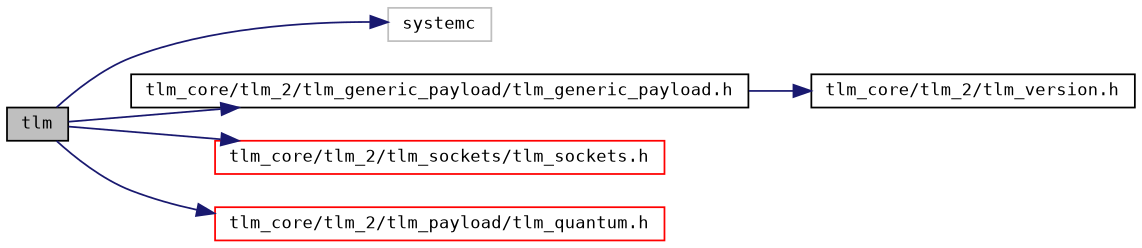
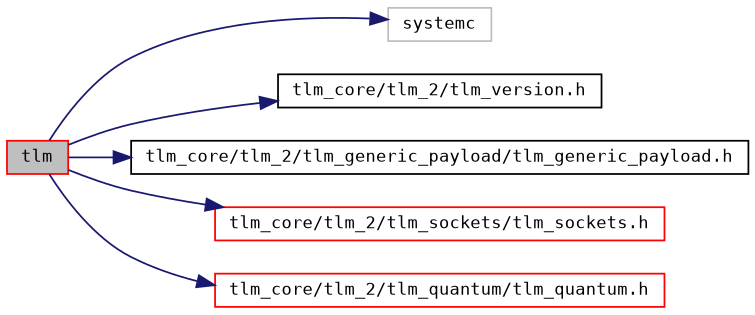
edge "tlm_core/tlm_2/tlm_generic_payload/tlm_generic_payload.h" -> "tlm_core/tlm_2/tlm_version.h": now "tlm" -> "tlm_core/tlm_2/tlm_version.h"
node "tlm": color black -> red
node "tlm_core/tlm_2/tlm_payload/tlm_quantum.h": label "tlm_core/tlm_2/tlm_payload/tlm_quantum.h" -> "tlm_core/tlm_2/tlm_quantum/tlm_quantum.h"
